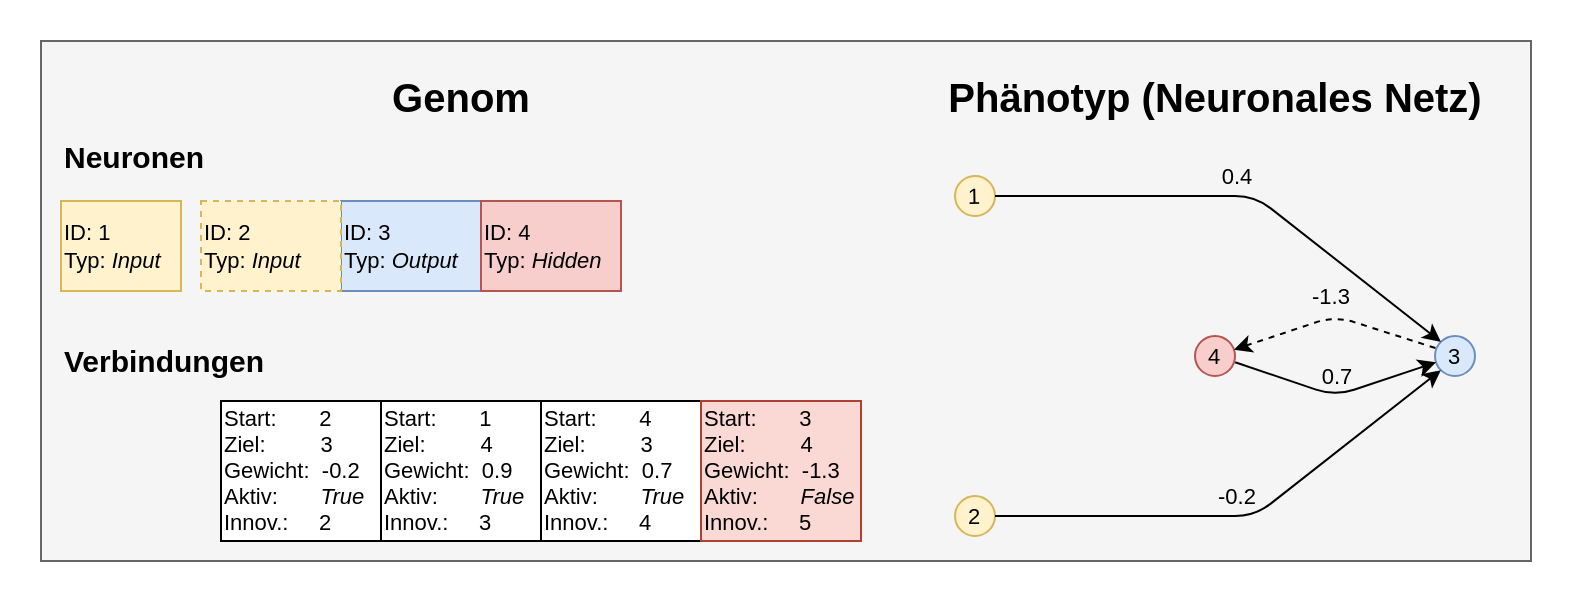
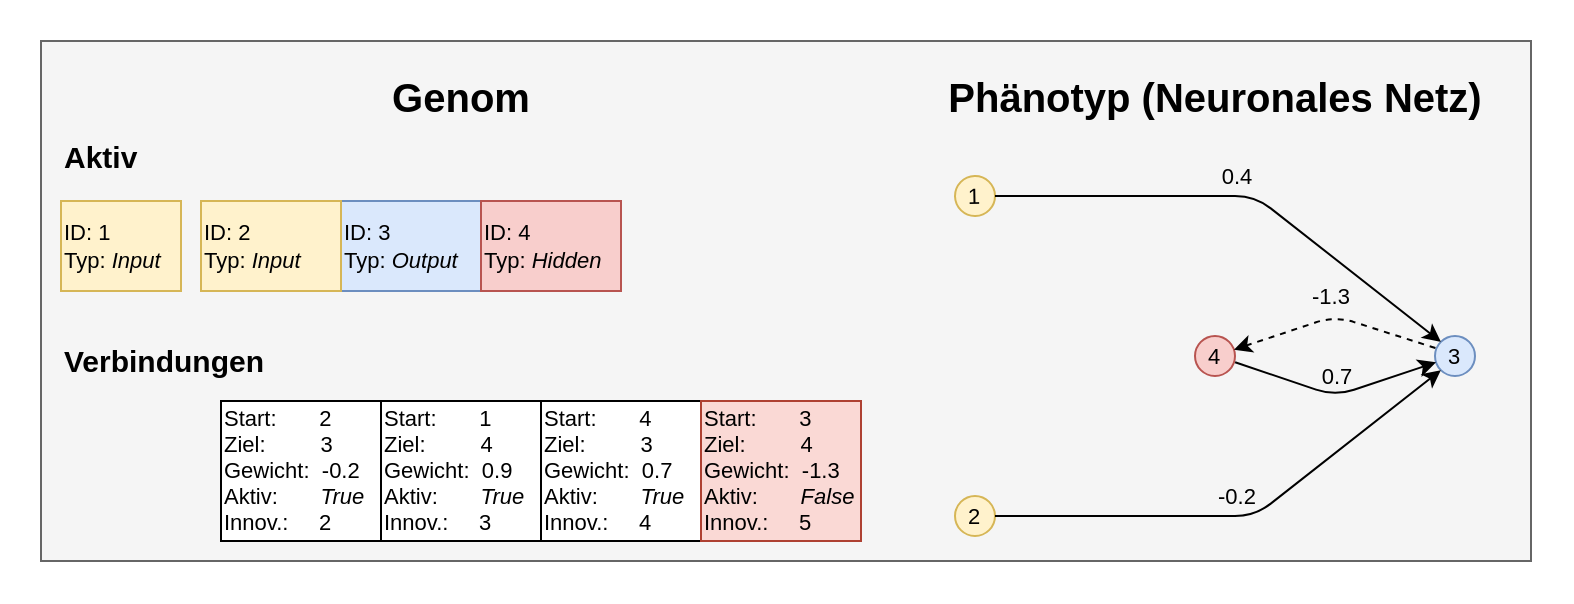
node "Neuronen": label "Neuronen" -> "Aktiv"
node "ID: 2Typ: Input": style dashed -> solid
